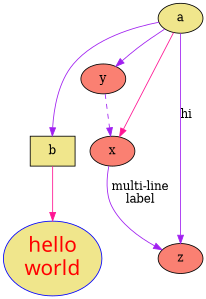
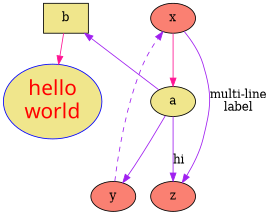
edge "a" -> "x": reversed
